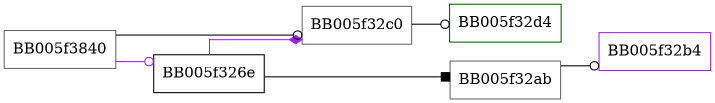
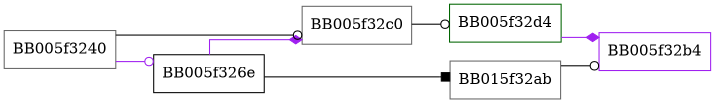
edge "BB005f32d4" -> "BB005f32b4": added
node "BB005f3840": label "BB005f3840" -> "BB005f3240"
node "BB005f32ab": label "BB005f32ab" -> "BB015f32ab"
